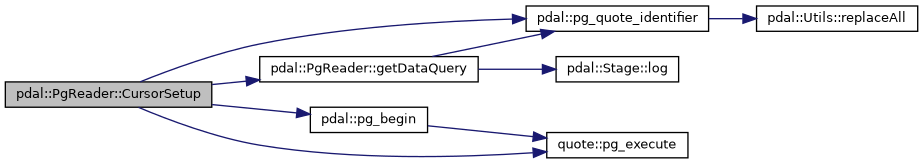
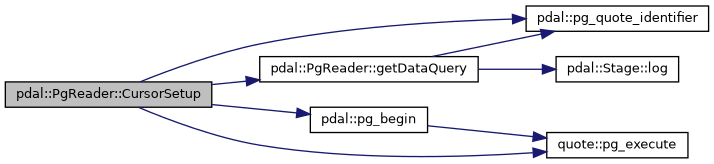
node "pdal::Utils::replaceAll": removed
